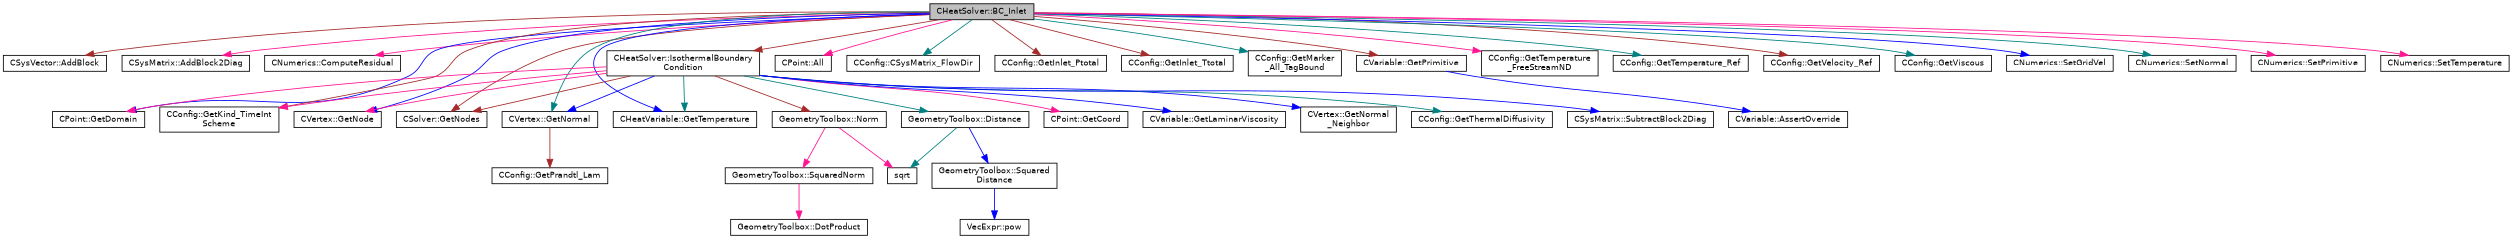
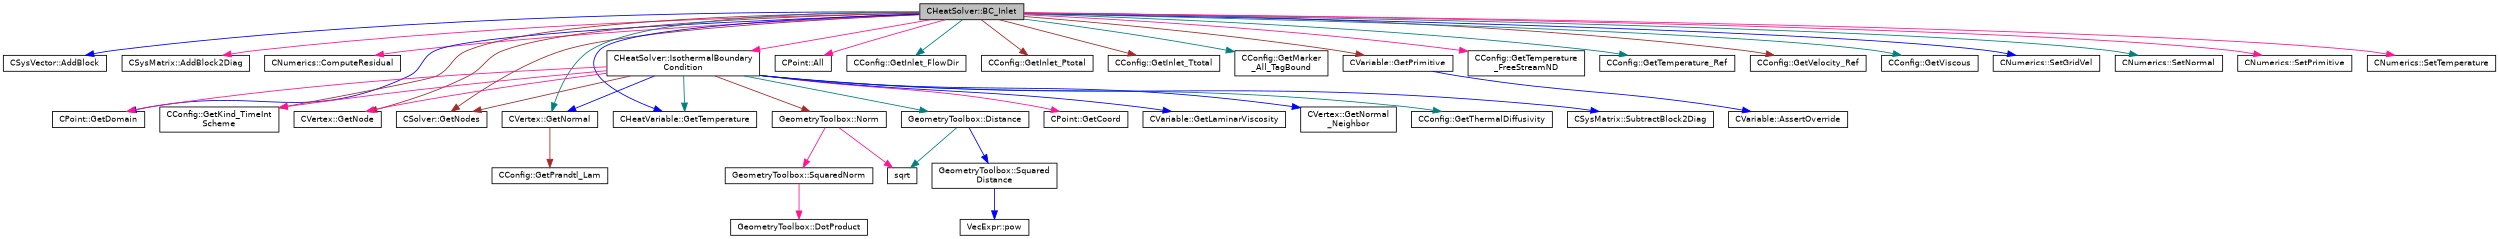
edge "CHeatSolver::BC_Inlet" -> "CSysVector::AddBlock": color brown -> blue
edge "CHeatSolver::BC_Inlet" -> "CHeatSolver::IsothermalBoundary Condition": color brown -> deeppink
edge "CHeatSolver::BC_Inlet" -> "CVertex::GetNode": color blue -> brown
node "CConfig::CSysMatrix_FlowDir": label "CConfig::CSysMatrix_FlowDir" -> "CConfig::GetInlet_FlowDir"
